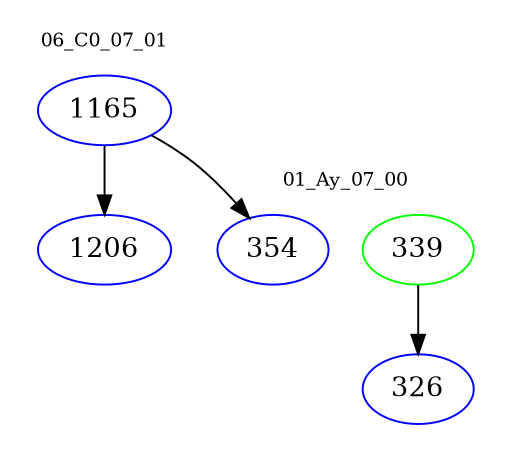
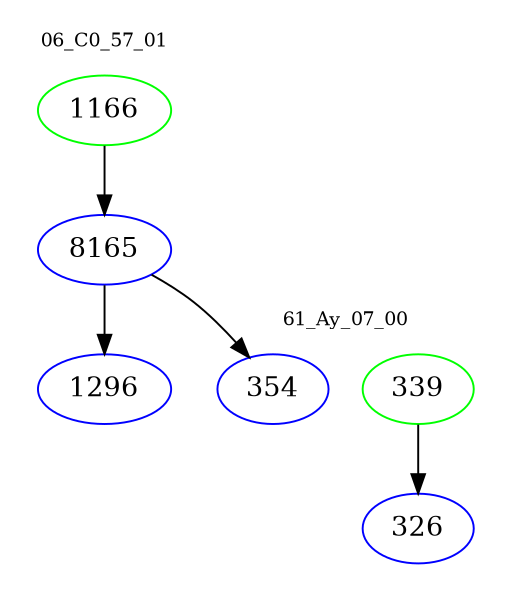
cluster "06_C0_07_01": label "06_C0_07_01" -> "06_C0_57_01"
node "1166": added
node "1165": label "1165" -> "8165"
cluster "01_Ay_07_00": label "01_Ay_07_00" -> "61_Ay_07_00"
node "1206": label "1206" -> "1296"
